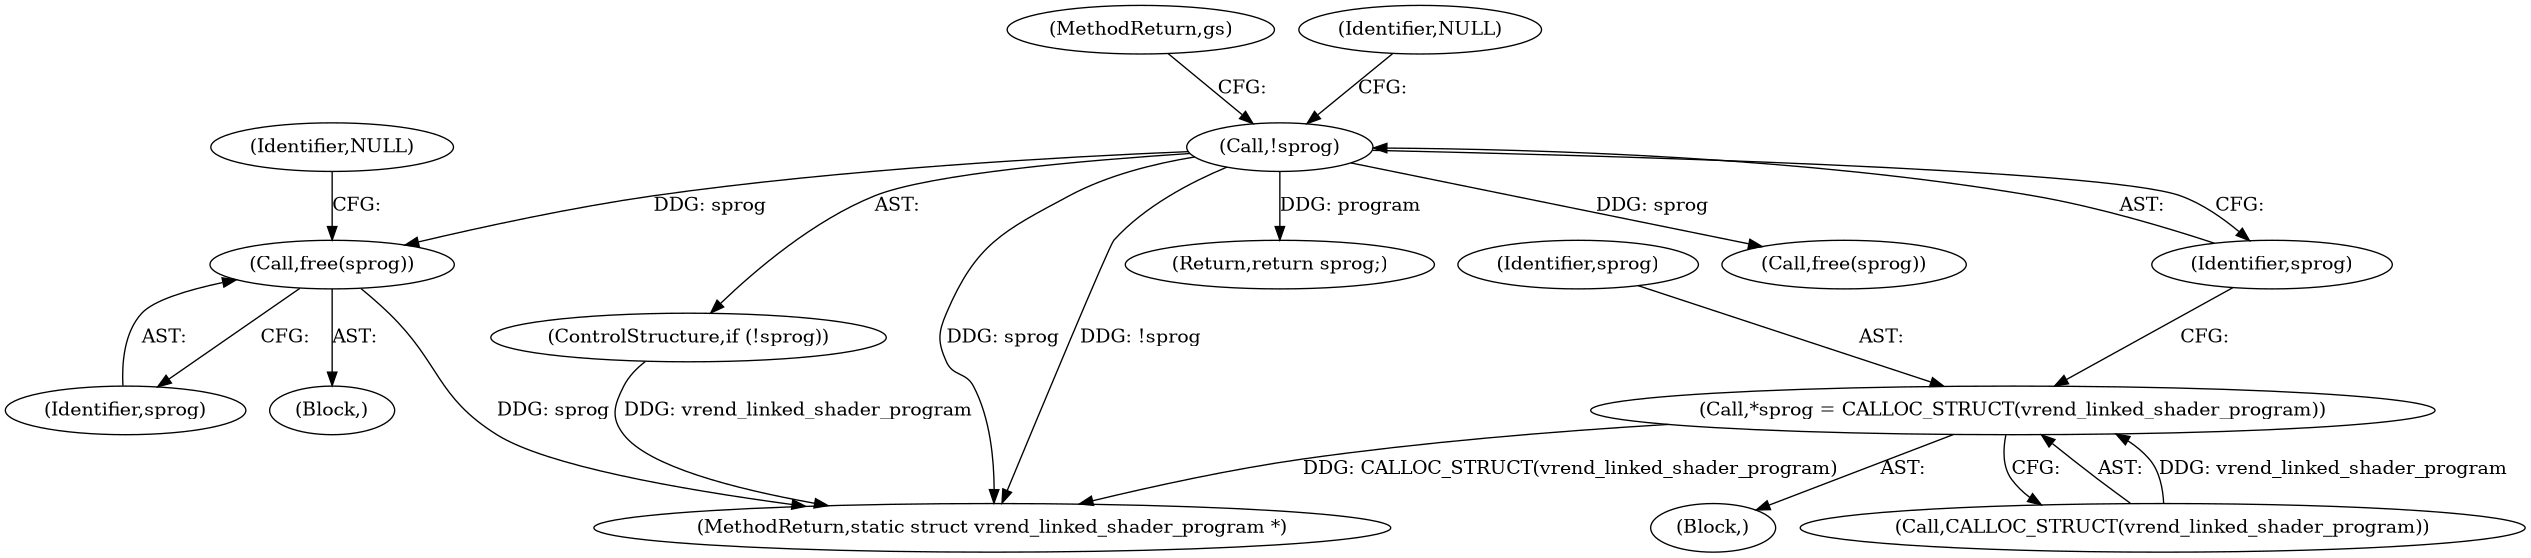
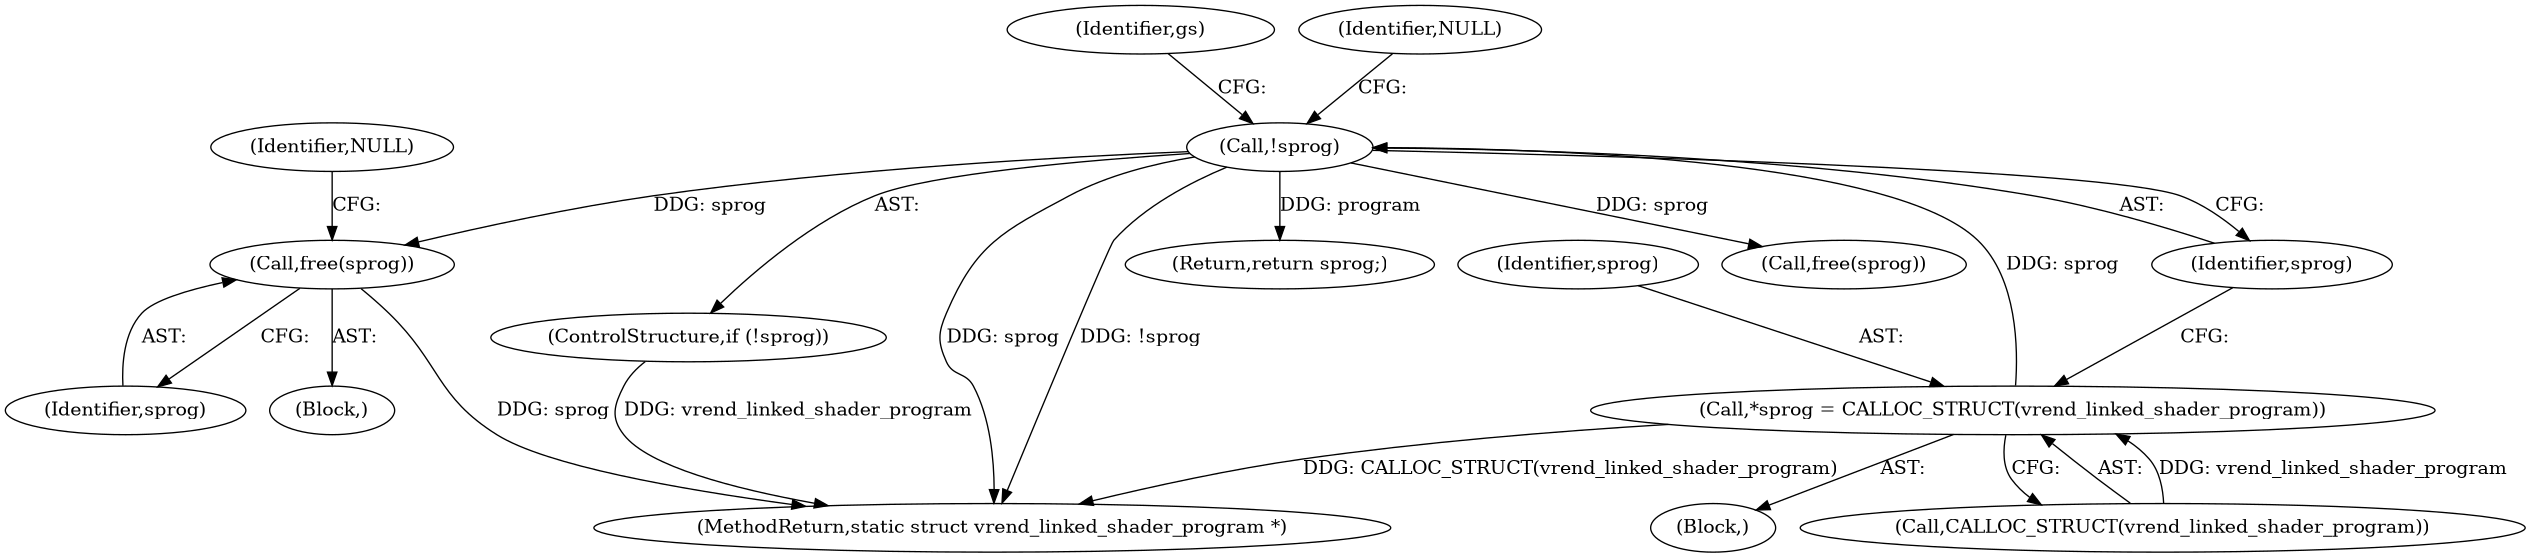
node "(MethodReturn,gs)": label "(MethodReturn,gs)" -> "(Identifier,gs)"
edge "(Call,*sprog = CALLOC_STRUCT(vrend_linked_shader_program))" -> "(Call,!sprog)": added, label "DDG: sprog"
